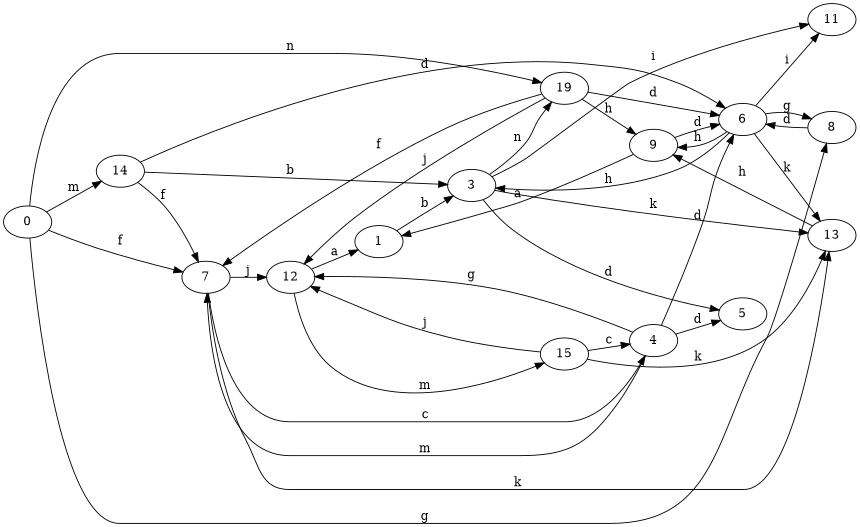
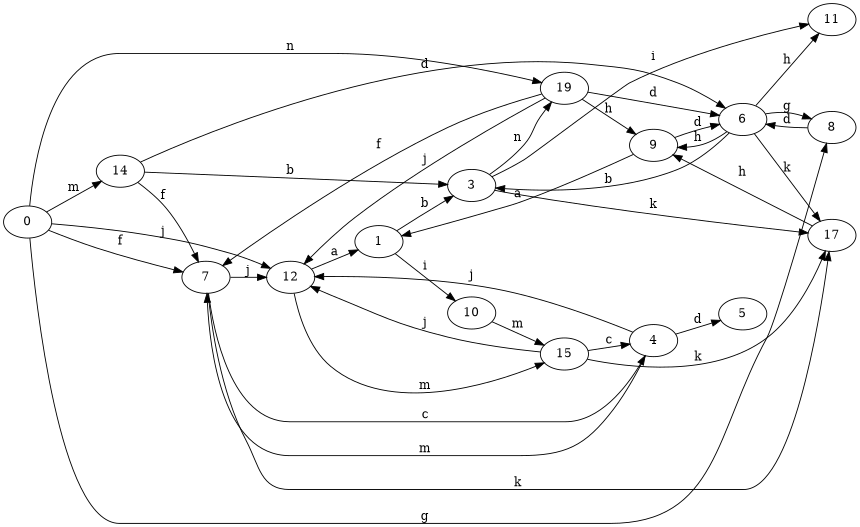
edge "6" -> "11": label "i" -> "h"
edge "6" -> "3": label "h" -> "b"
edge "4" -> "6": removed, label "d"
node "13": label "13" -> "17"
edge "0" -> "12": added, label "j"
edge "3" -> "5": removed, label "d"
edge "4" -> "12": label "g" -> "j"
node "10": added
